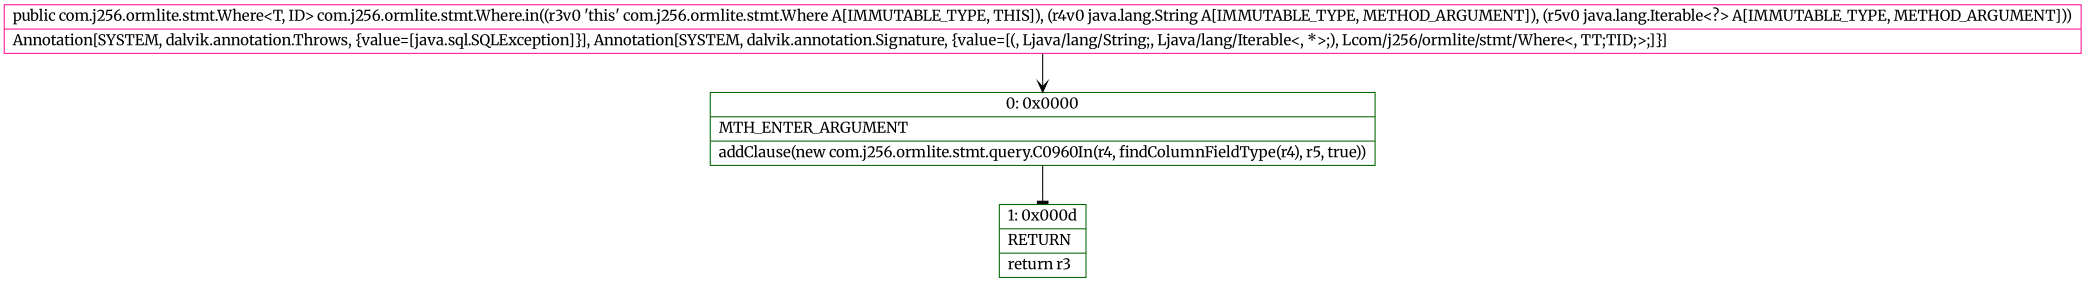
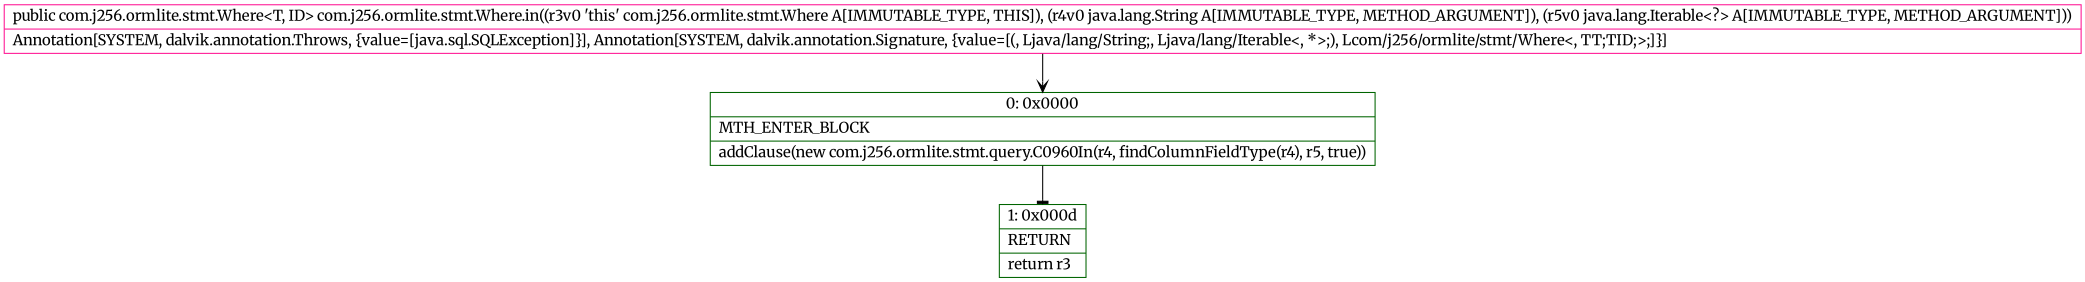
node "0: 0x0000": text "MTH_ENTER_ARGUMENT" -> "MTH_ENTER_BLOCK"
